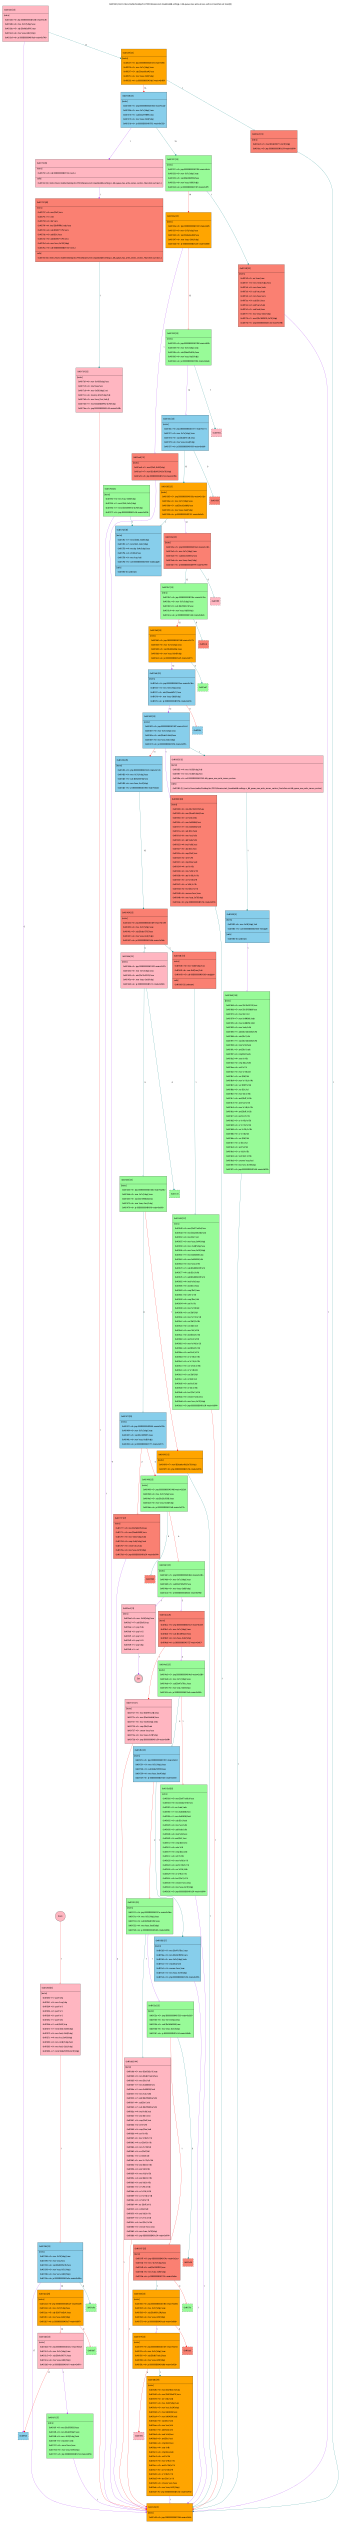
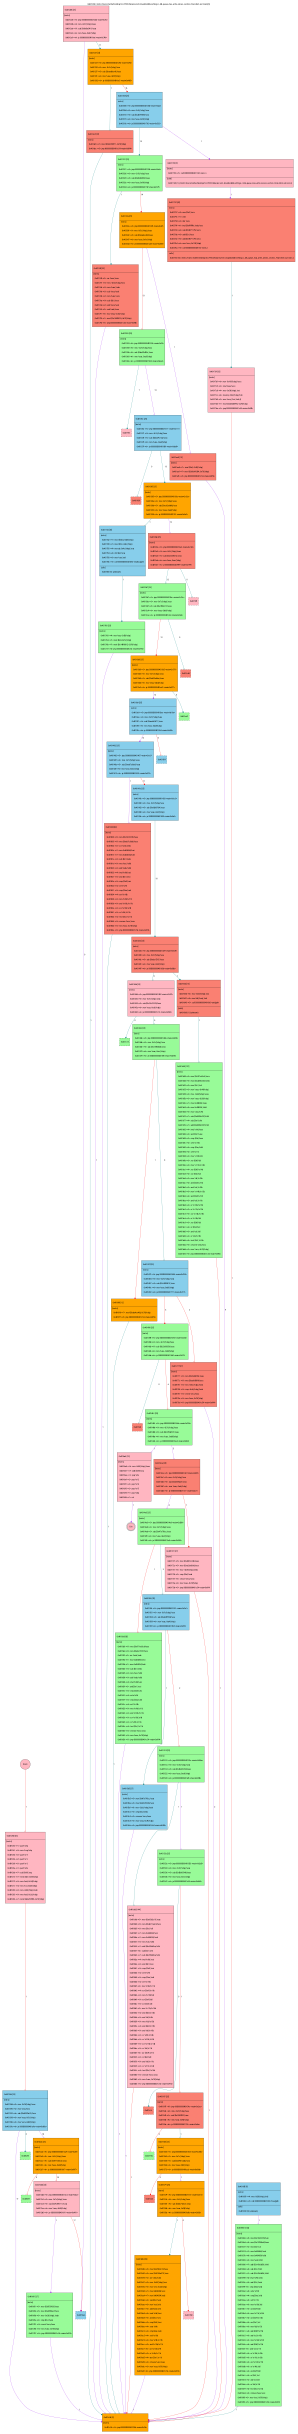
edge "0x401760 [23]" -> "0x401742 [30]": reversed
node "0x401853 [12]": removed
